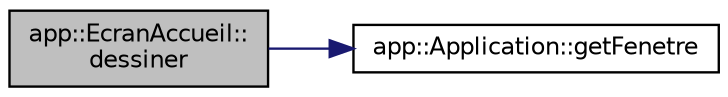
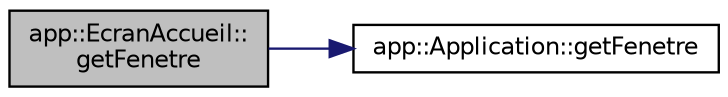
node "app::EcranAccueil:: dessiner": label "app::EcranAccueil:: dessiner" -> "app::EcranAccueil:: getFenetre"
